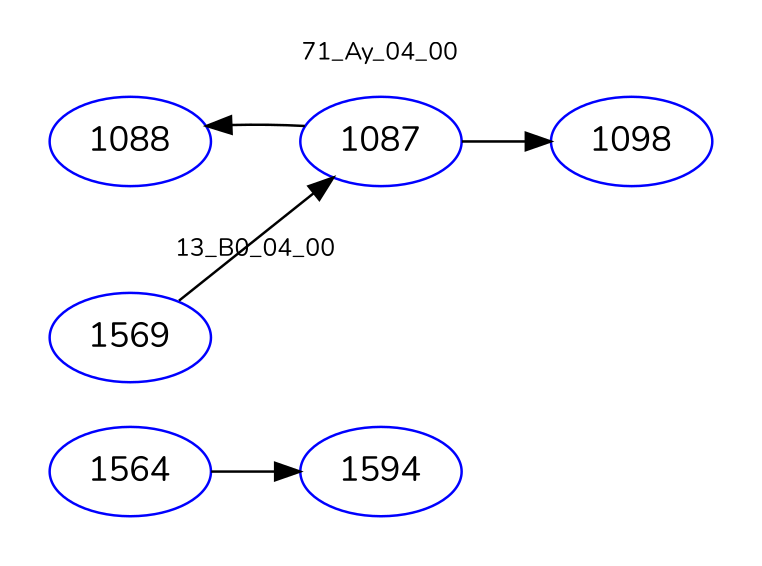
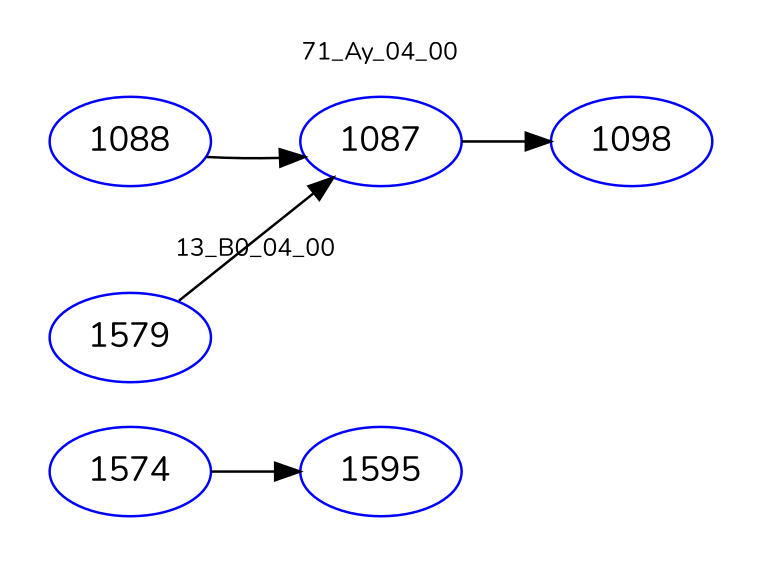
edge "1087" -> "1088": reversed
node "1569": label "1569" -> "1579"
node "1564": label "1564" -> "1574"
node "1594": label "1594" -> "1595"
